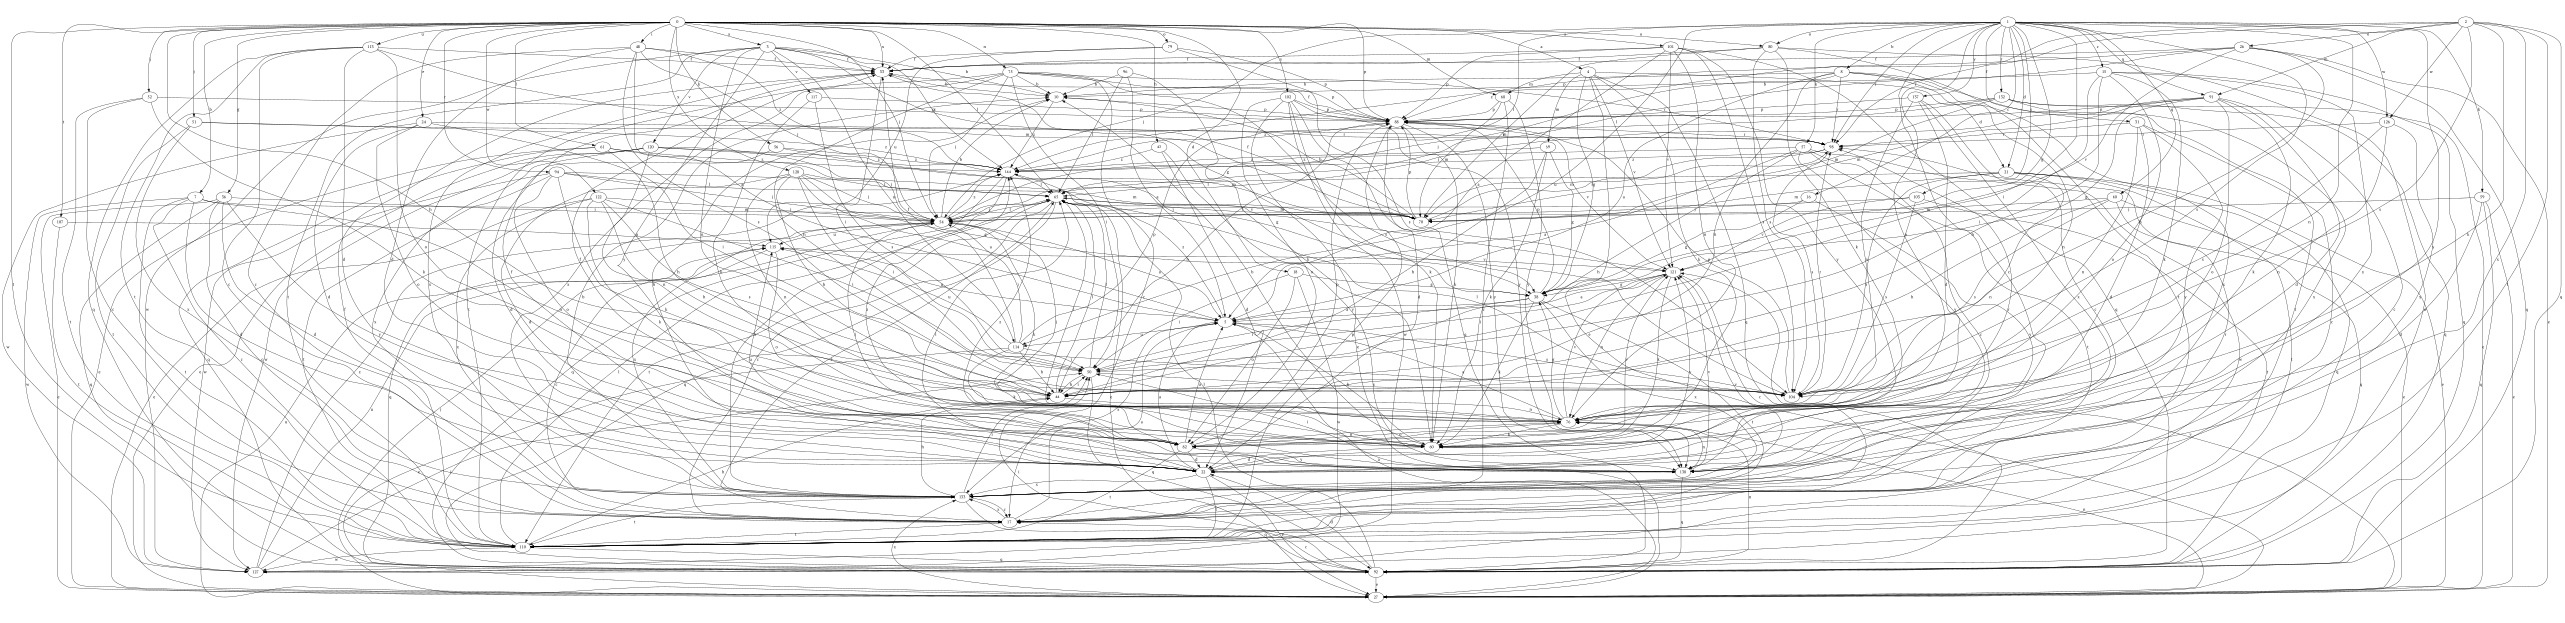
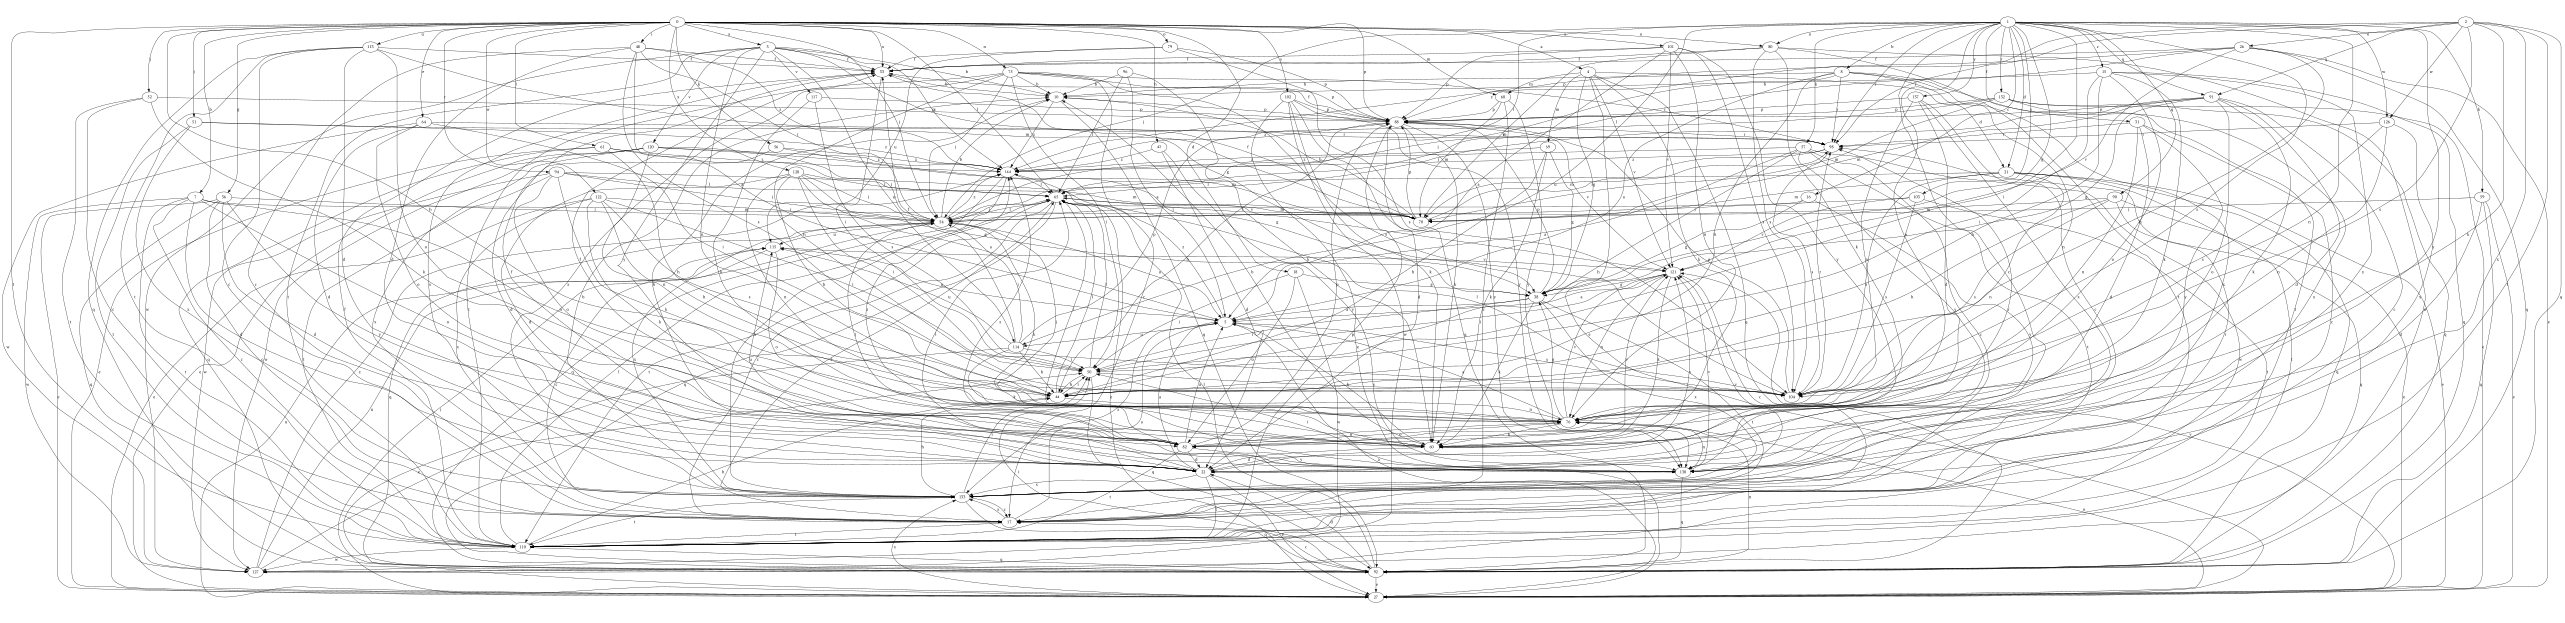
edge "2" -> "91": label "m" -> "q"
node "24": label "24" -> "64"
node "40": label "40" -> "90"
node "107": removed
edge "102" -> "82": now "7" -> "82"
edge "101" -> "92": now "10" -> "92"
